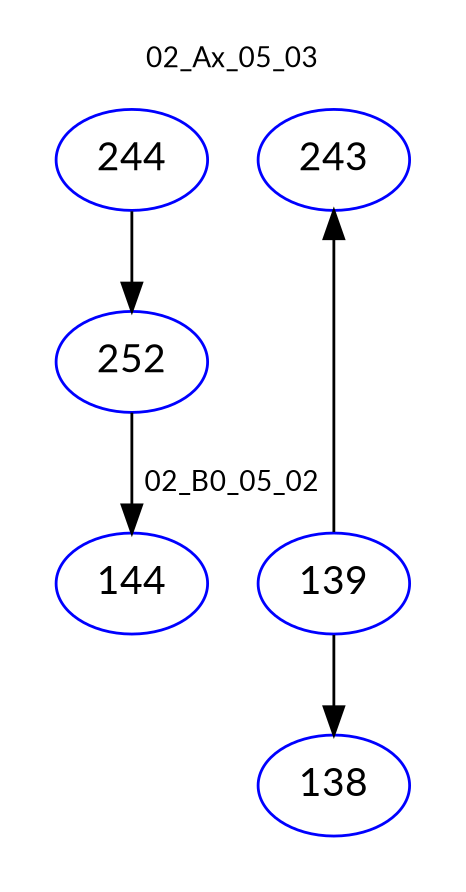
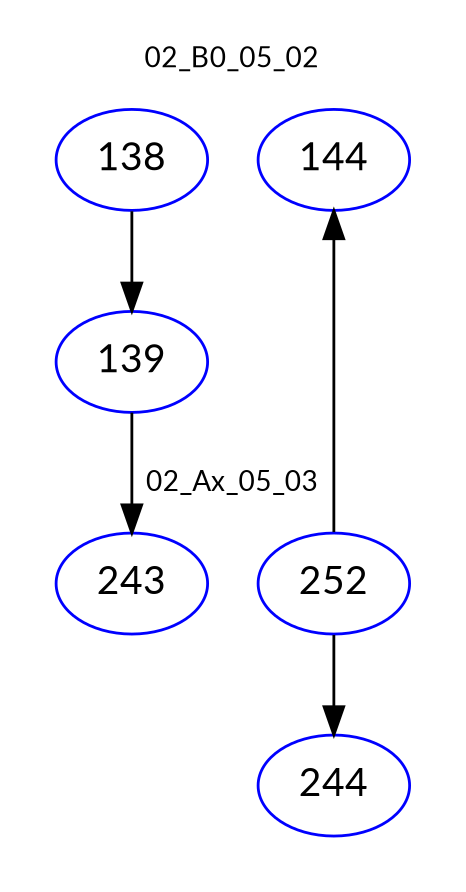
edge "244" -> "252": reversed
edge "139" -> "138": reversed
